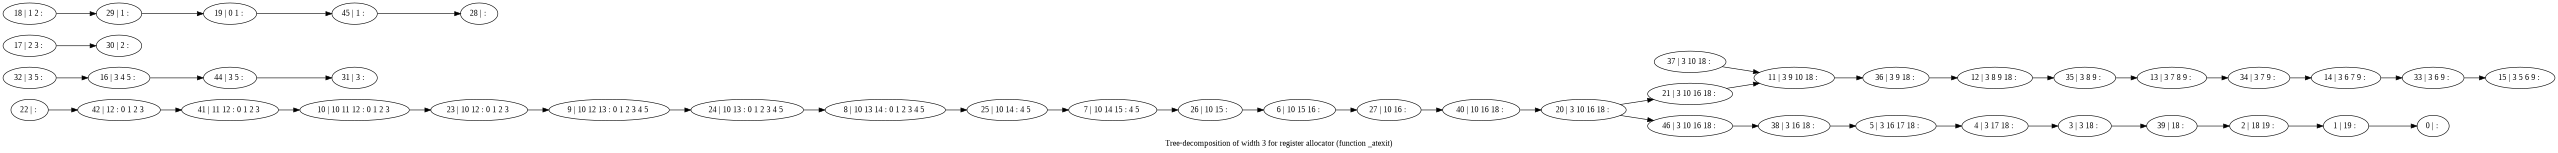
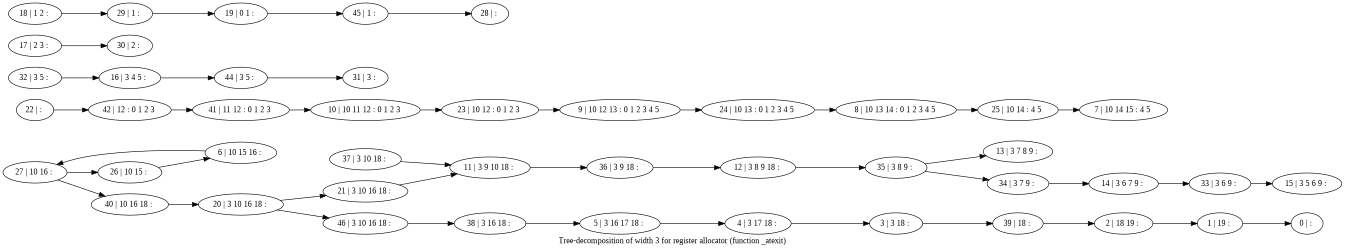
edge "13 | 3 7 8 9 :" -> "34 | 3 7 9 :": now "35 | 3 8 9 :" -> "34 | 3 7 9 :"
edge "7 | 10 14 15 : 4 5" -> "26 | 10 15 :": now "27 | 10 16 :" -> "26 | 10 15 :"
